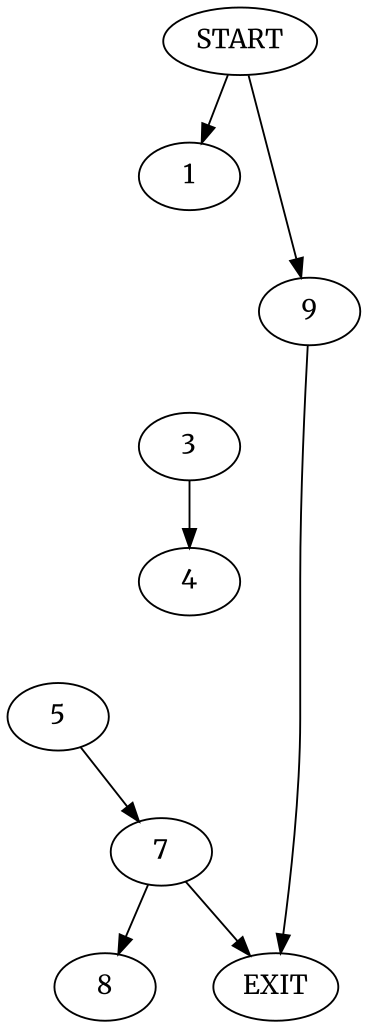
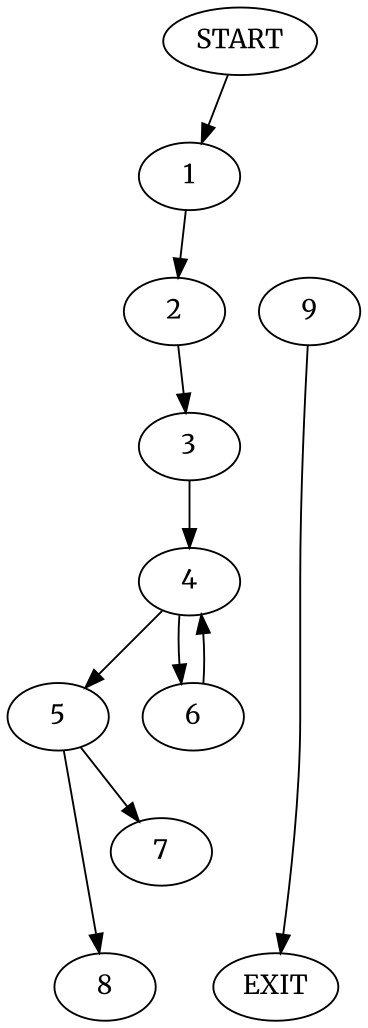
edge "START" -> "9": removed
node "2": added
edge "4" -> "5": added
node "6": added
edge "7" -> "8": now "5" -> "8"
edge "7" -> "EXIT": removed
